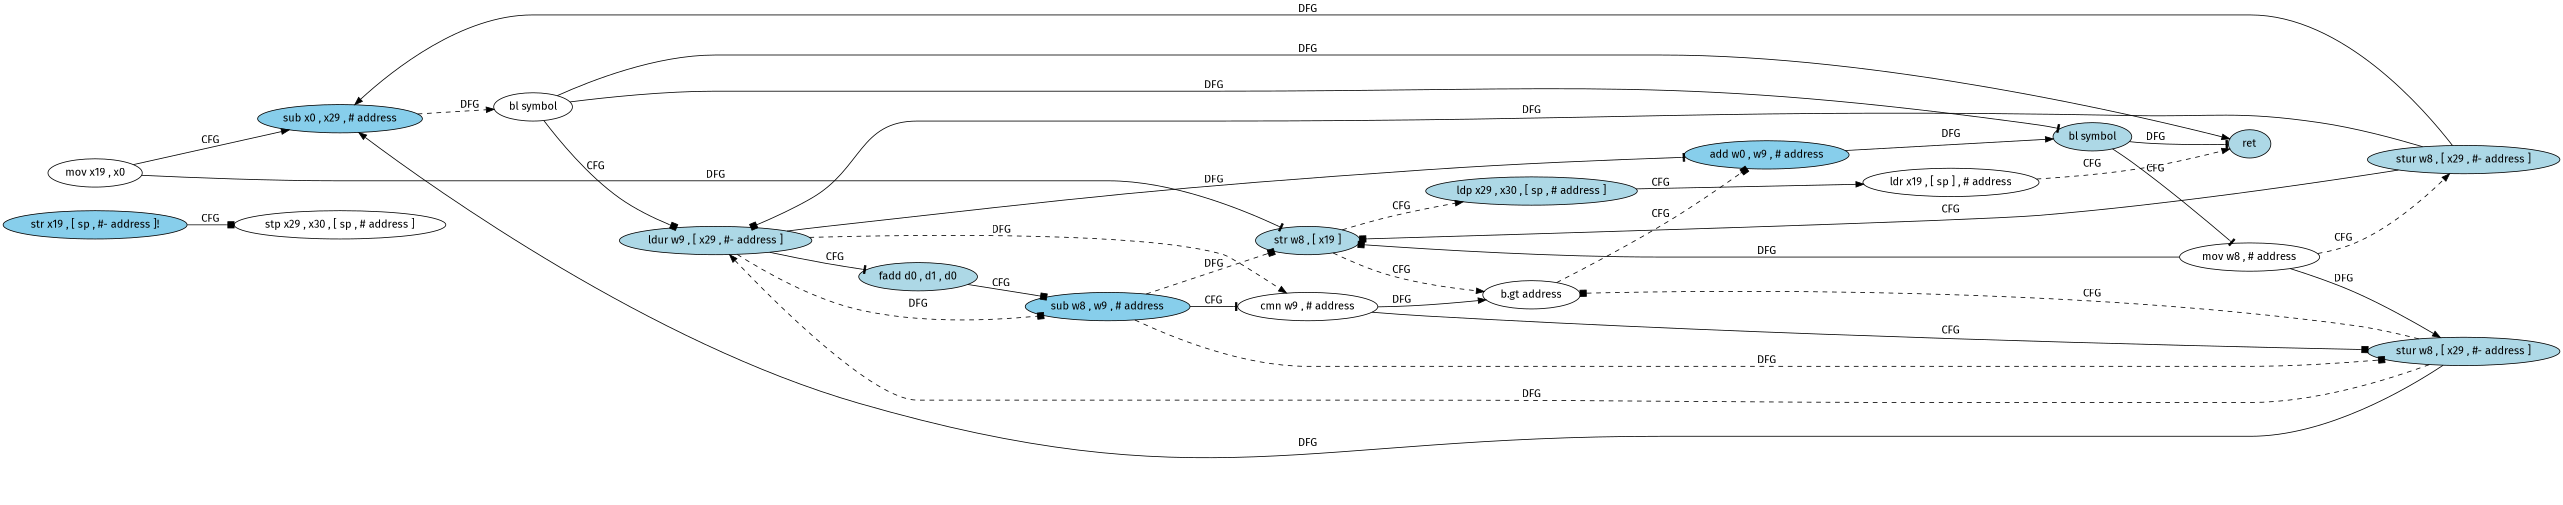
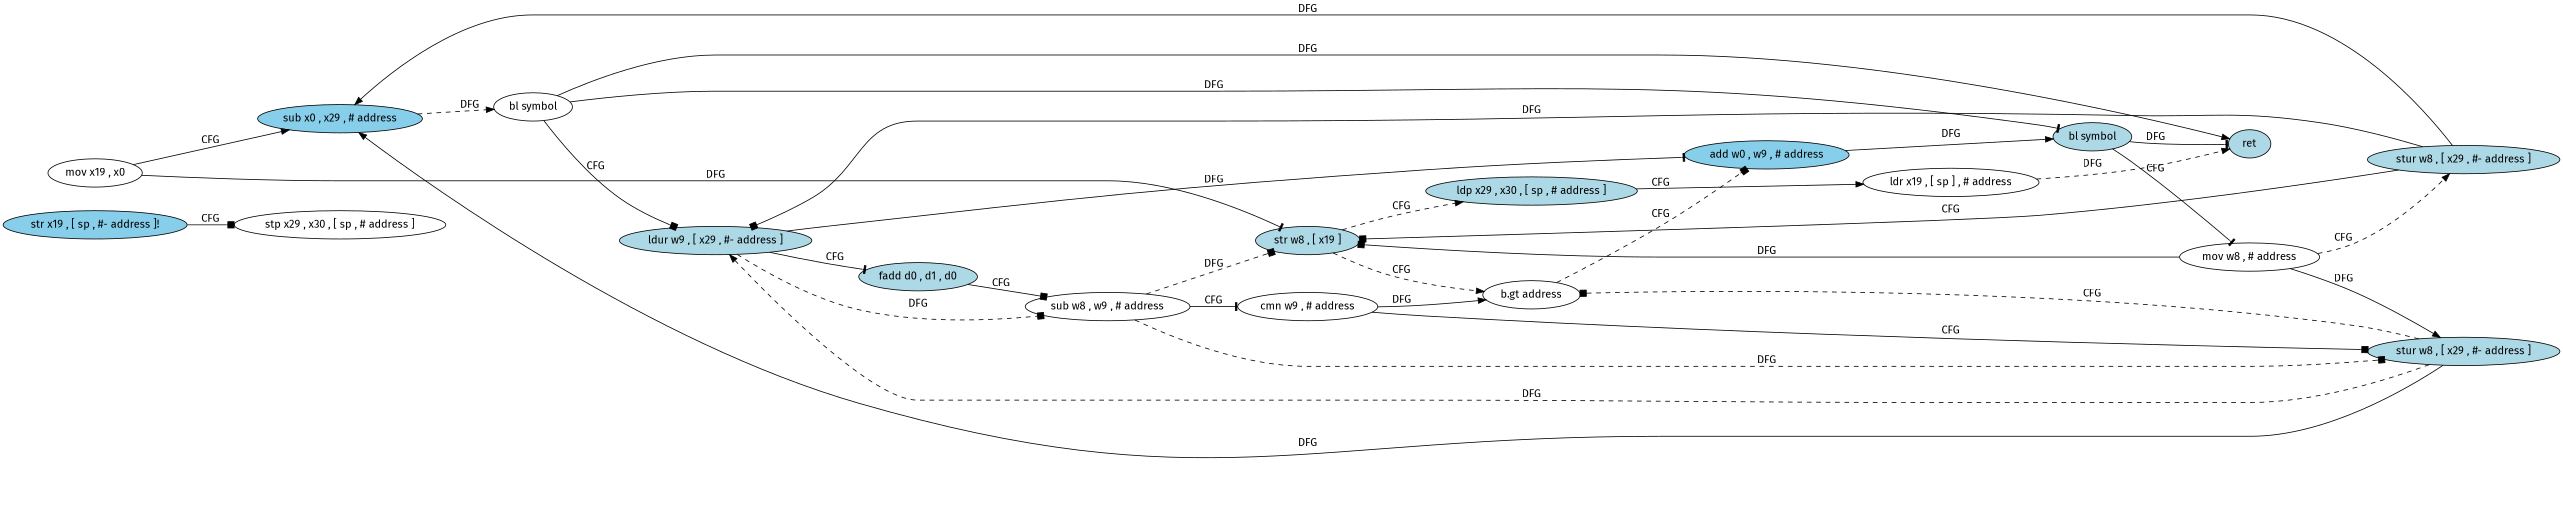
edge "ldr x19 , [ sp ] , # address" -> "ret": label "CFG" -> "DFG"
edge "ldur w9 , [ x29 , #- address ]" -> "cmn w9 , # address": removed, label "DFG"
node "sub w8 , w9 , # address": fillcolor skyblue -> white
